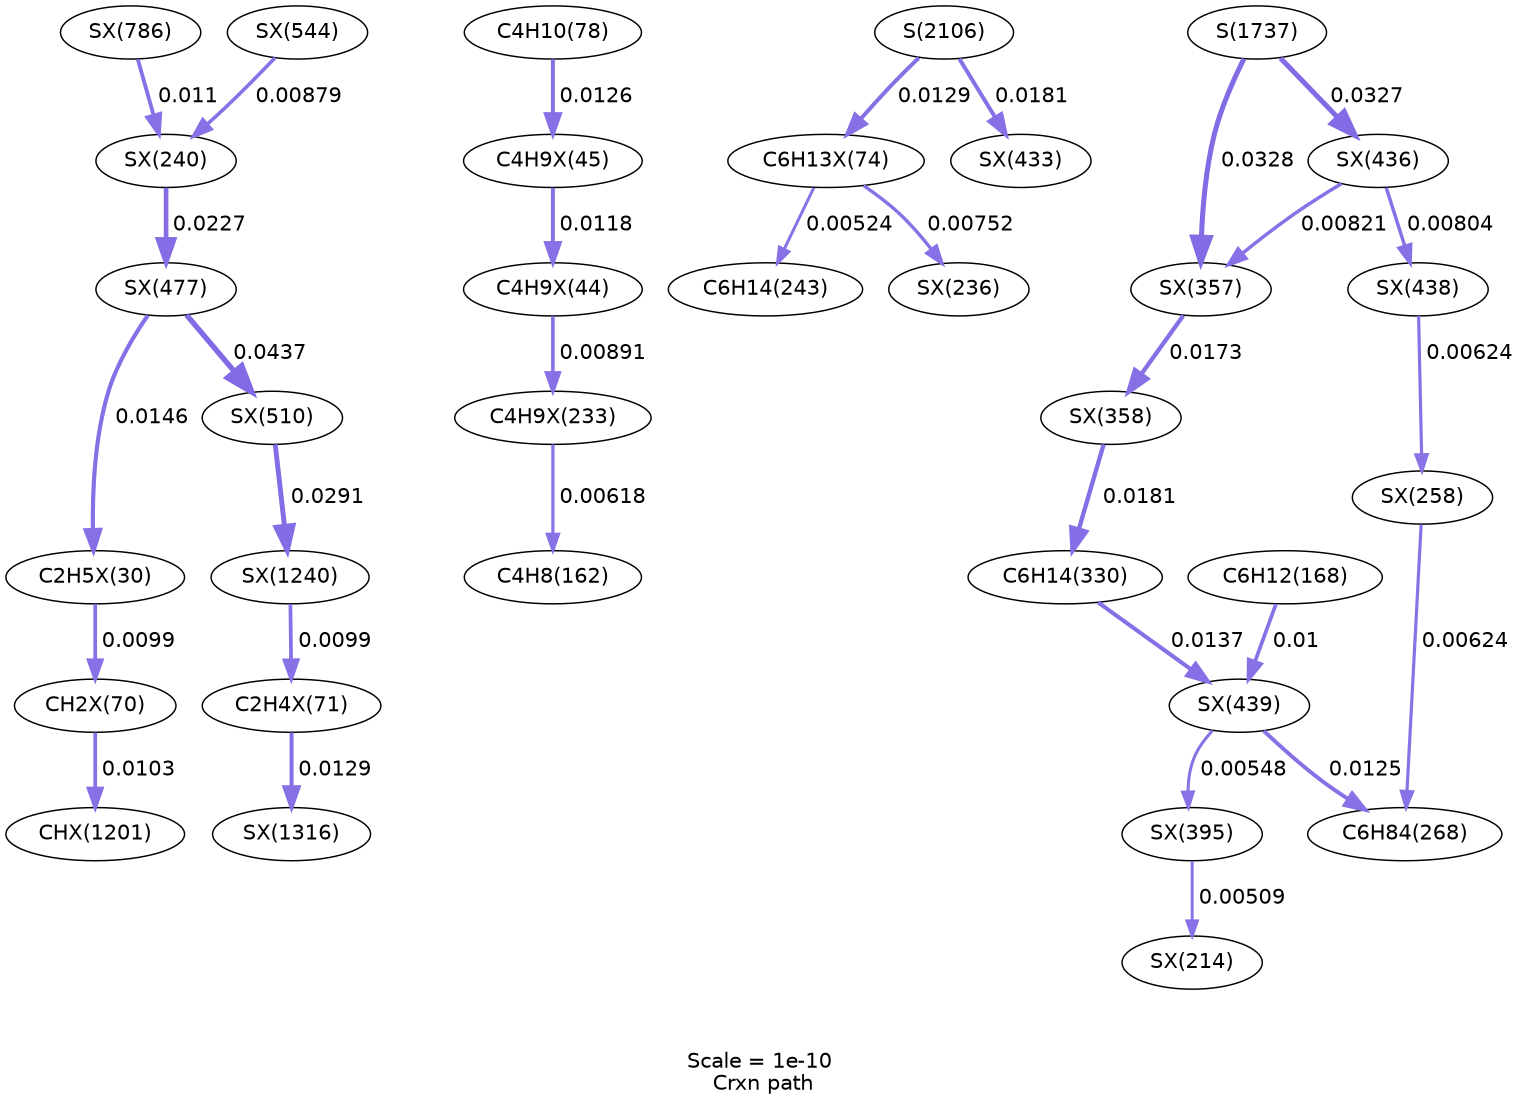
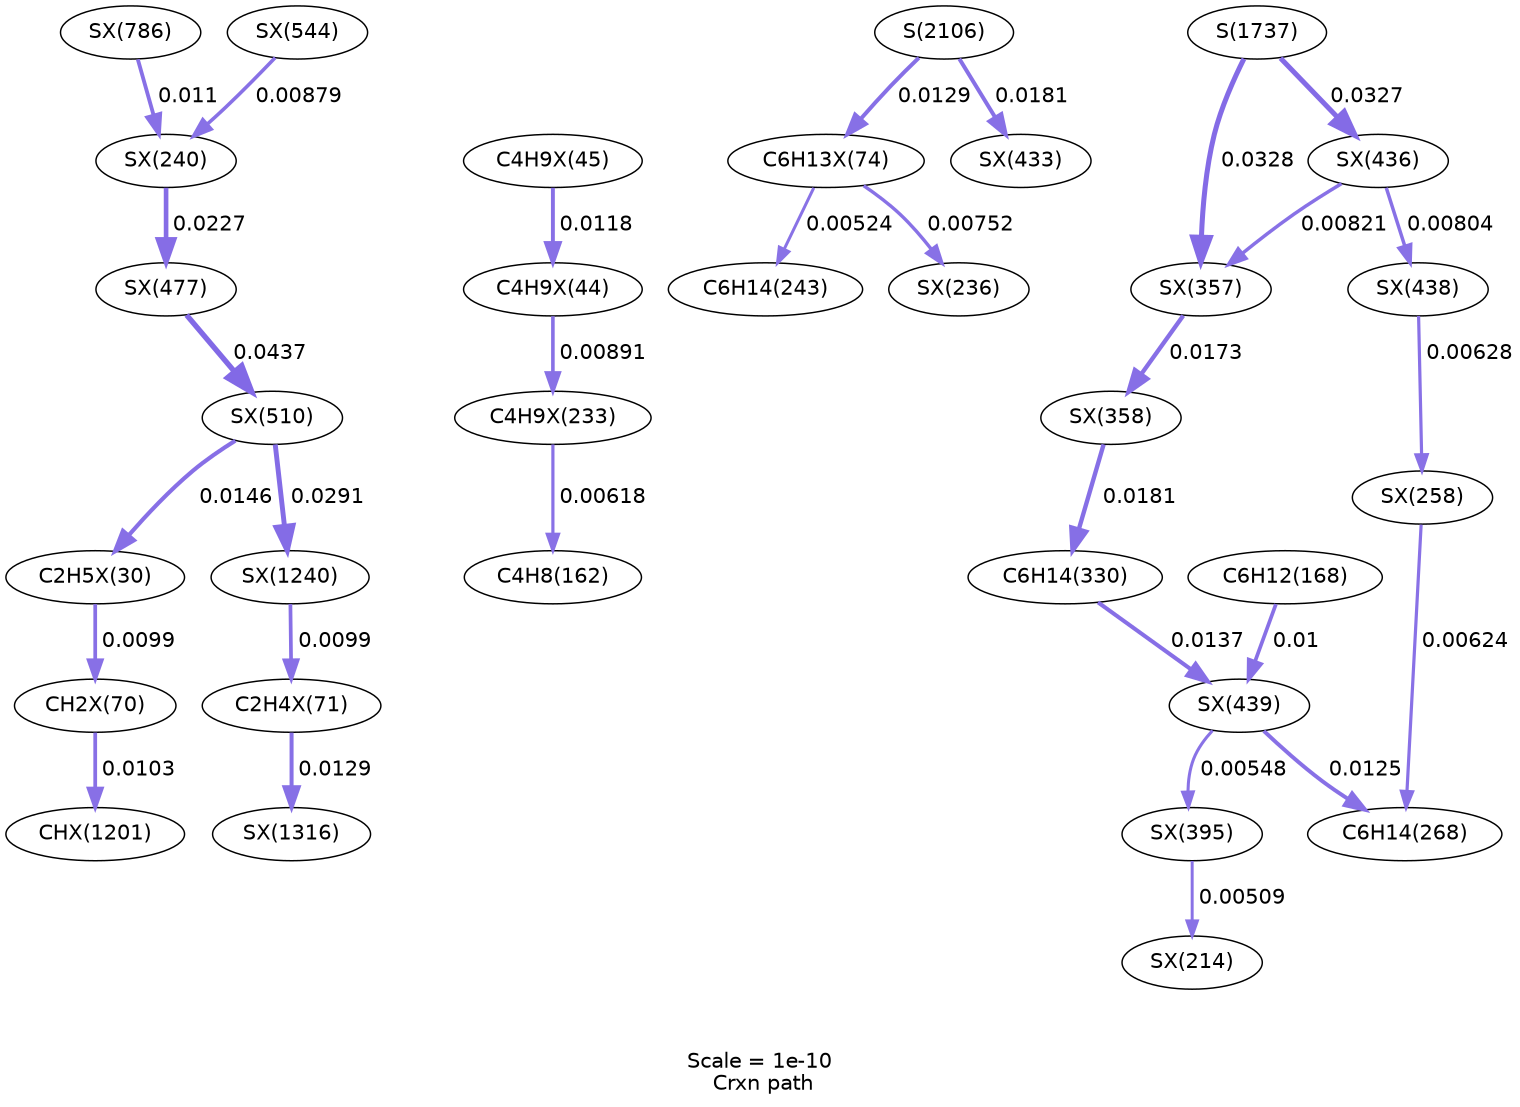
node "C4H10(78)": removed
edge "SX(438)" -> "SX(258)": label " 0.00624" -> " 0.00628"
edge "SX(477)" -> "C2H5X(30)": now "SX(510)" -> "C2H5X(30)"
node "C6H84(268)": label "C6H84(268)" -> "C6H14(268)"
